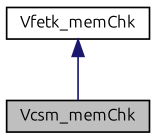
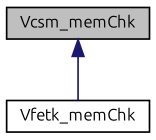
edge "Vcsm_memChk" -> "Vfetk_memChk": reversed
